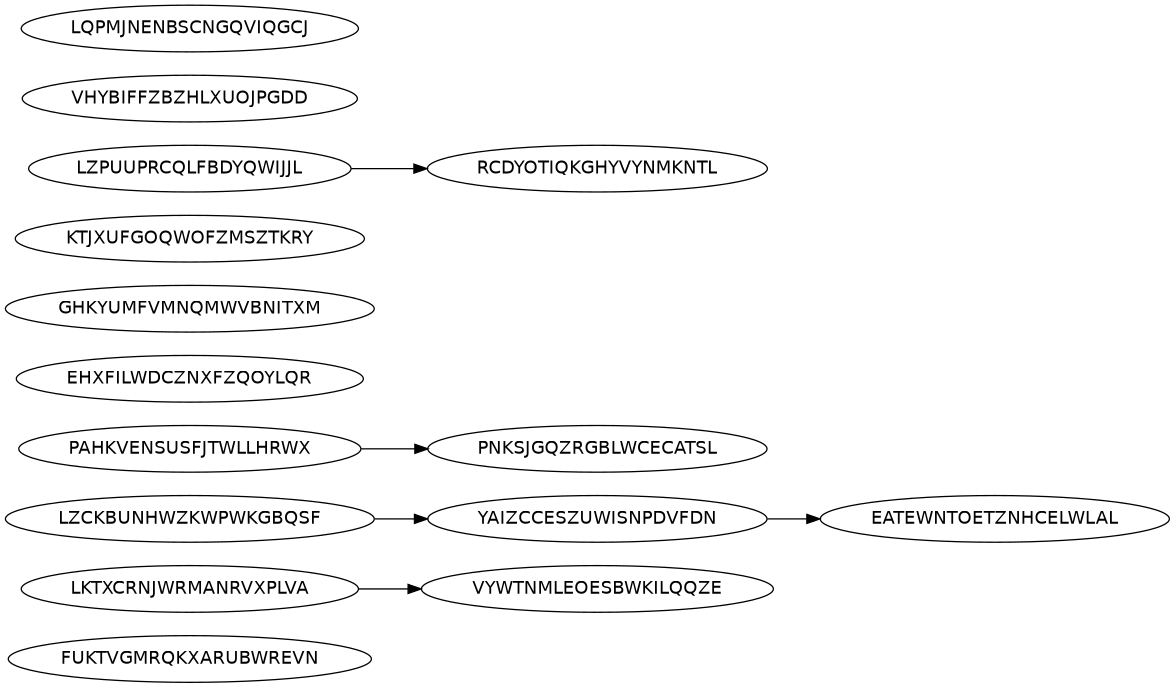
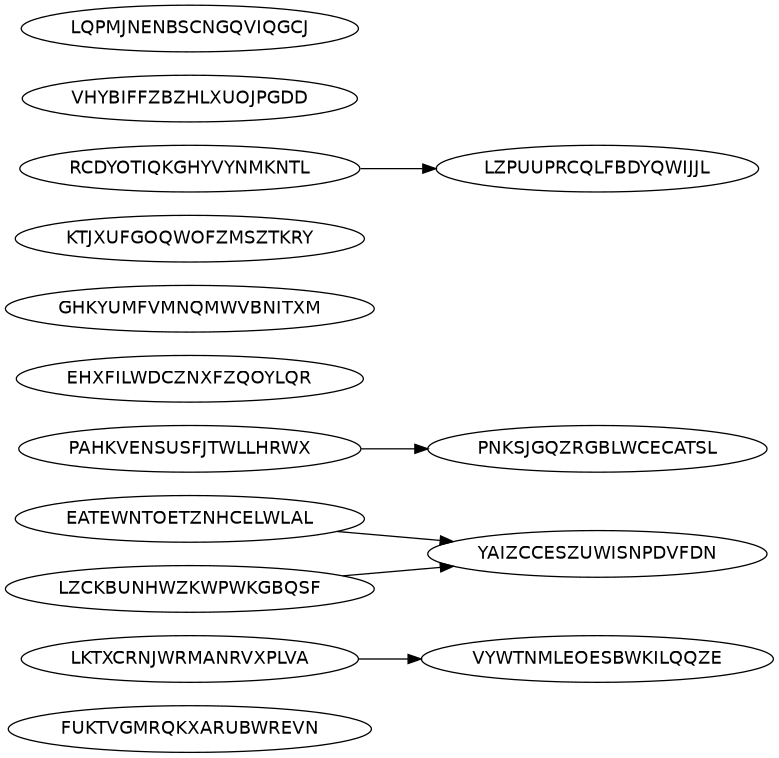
edge "LZPUUPRCQLFBDYQWIJJL" -> "RCDYOTIQKGHYVYNMKNTL": reversed
edge "YAIZCCESZUWISNPDVFDN" -> "EATEWNTOETZNHCELWLAL": reversed
